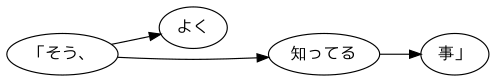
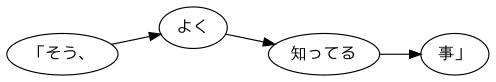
edge "「そう、" -> "知ってる": now "よく" -> "知ってる"
